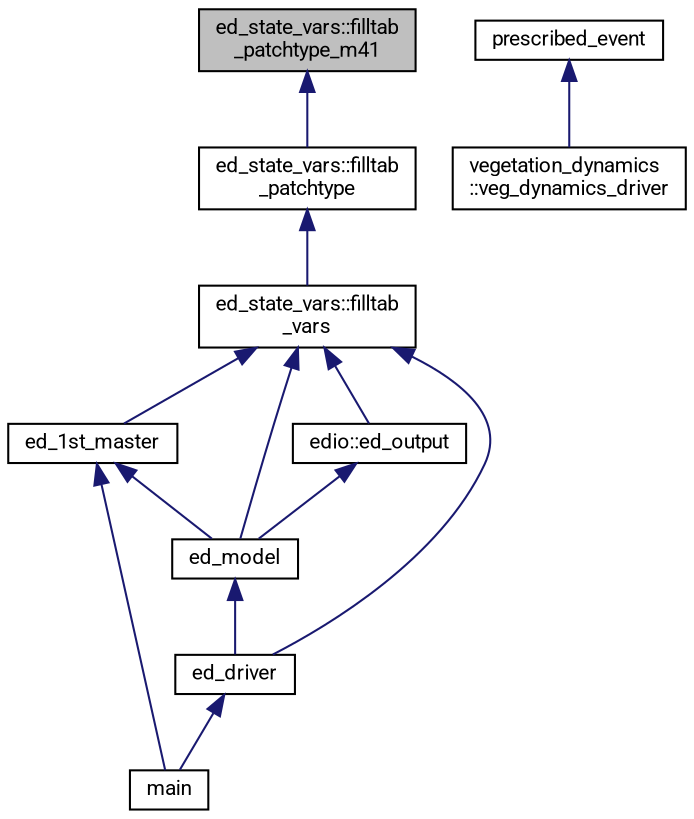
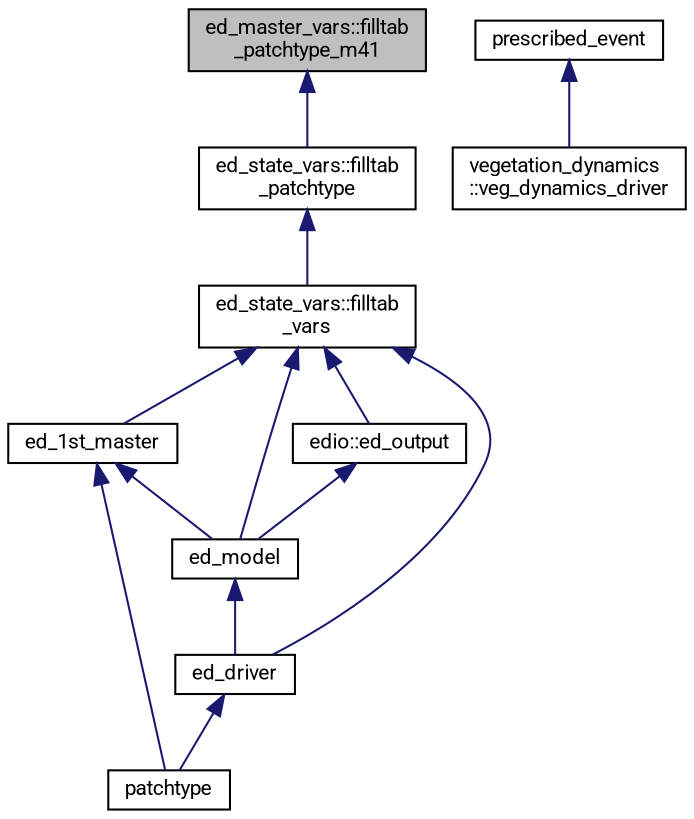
node "ed_state_vars::filltab _patchtype_m41": label "ed_state_vars::filltab _patchtype_m41" -> "ed_master_vars::filltab _patchtype_m41"
node "main": label "main" -> "patchtype"
